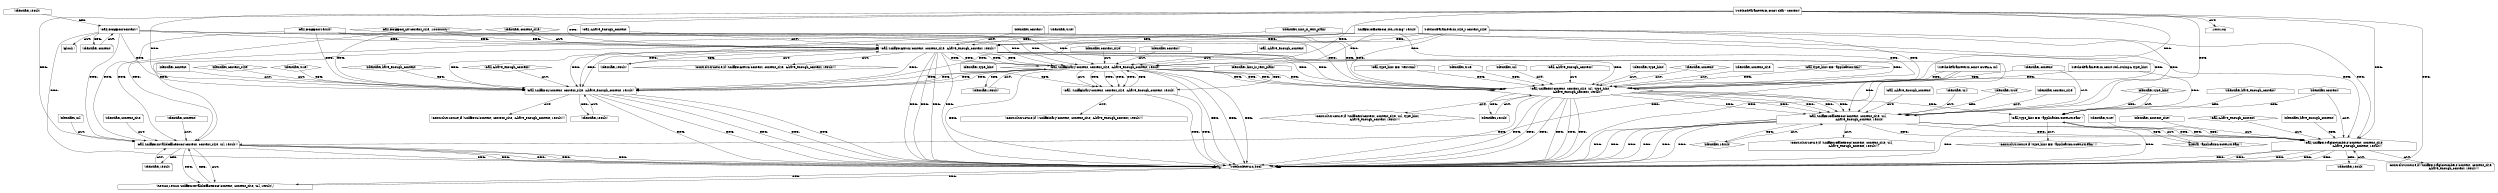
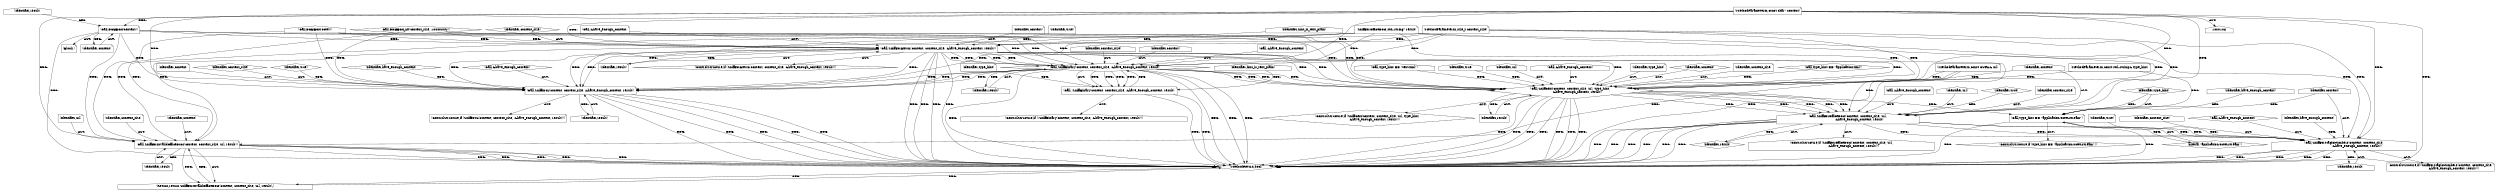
edge "(MethodParameterIn,const char* content)" -> "(Call,DCHECK(content))": added, label "DDG:"
node "(Call,DCHECK(result))": label "(Call,DCHECK(result))" -> "(Call,DCHECK(octet))"
